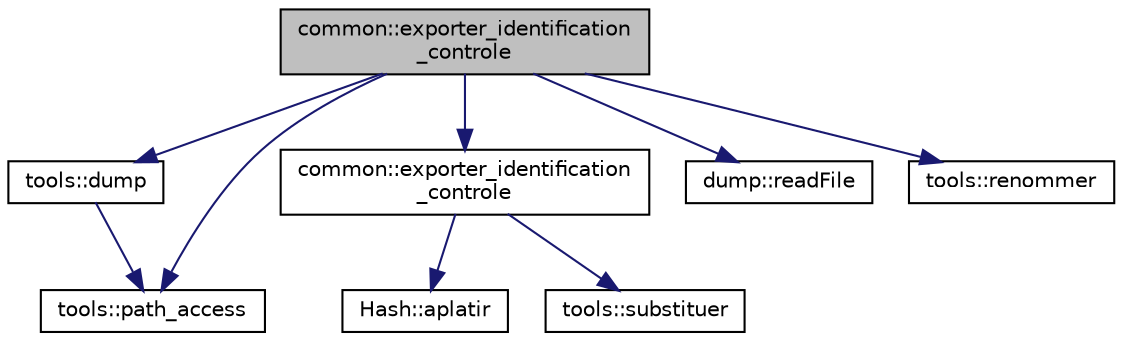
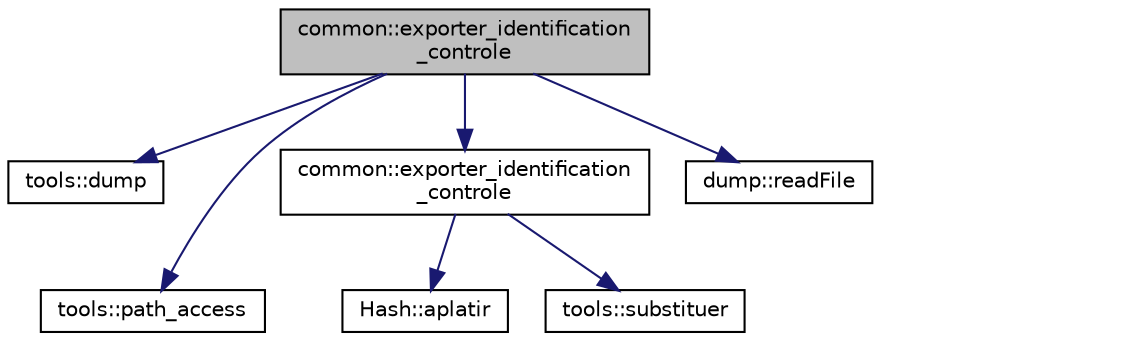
node "tools::renommer": removed
edge "tools::dump" -> "tools::path_access": removed
